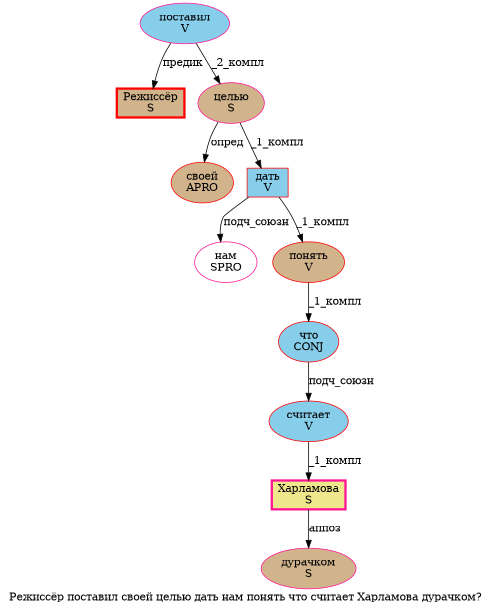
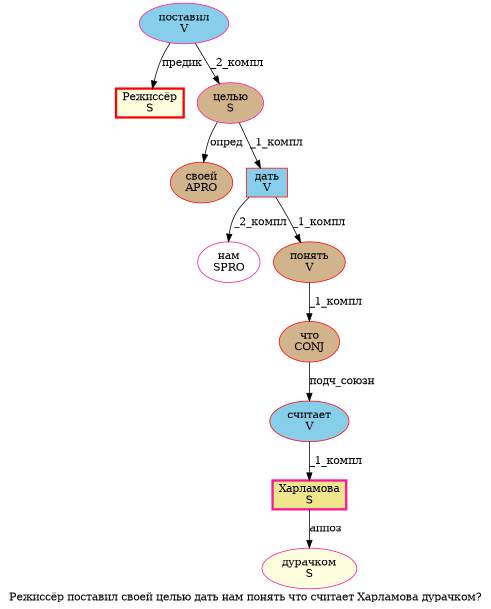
node "Режиссёр S": fillcolor tan -> lightyellow
edge "дать V" -> "нам SPRO": label "подч_союзн" -> "_2_компл"
node "что CONJ": fillcolor skyblue -> tan
node "дурачком S": fillcolor tan -> lightyellow
